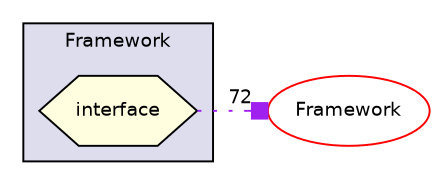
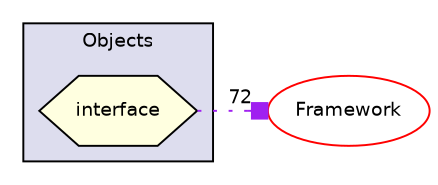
cluster "Framework": label "Framework" -> "Objects"
